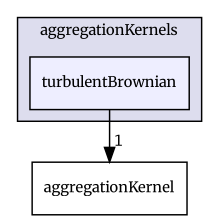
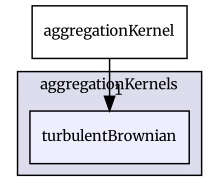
edge "turbulentBrownian" -> "aggregationKernel": reversed
